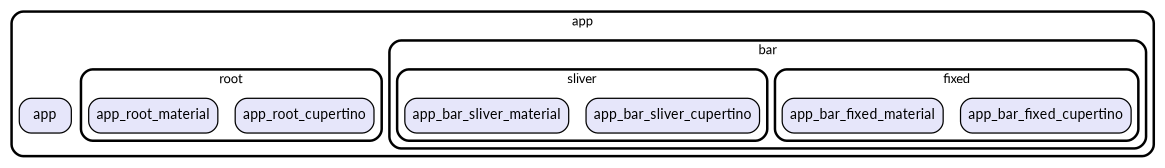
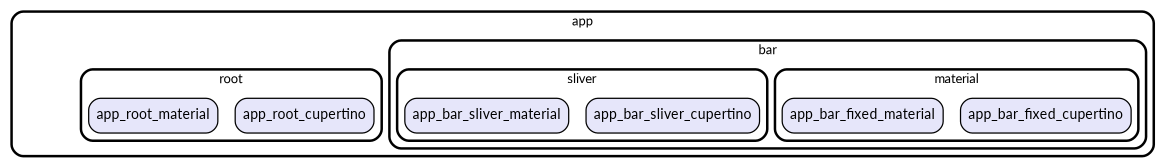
cluster "fixed": label "fixed" -> "material"
node "app": removed
